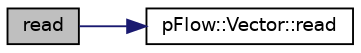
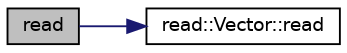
node "pFlow::Vector::read": label "pFlow::Vector::read" -> "read::Vector::read"
